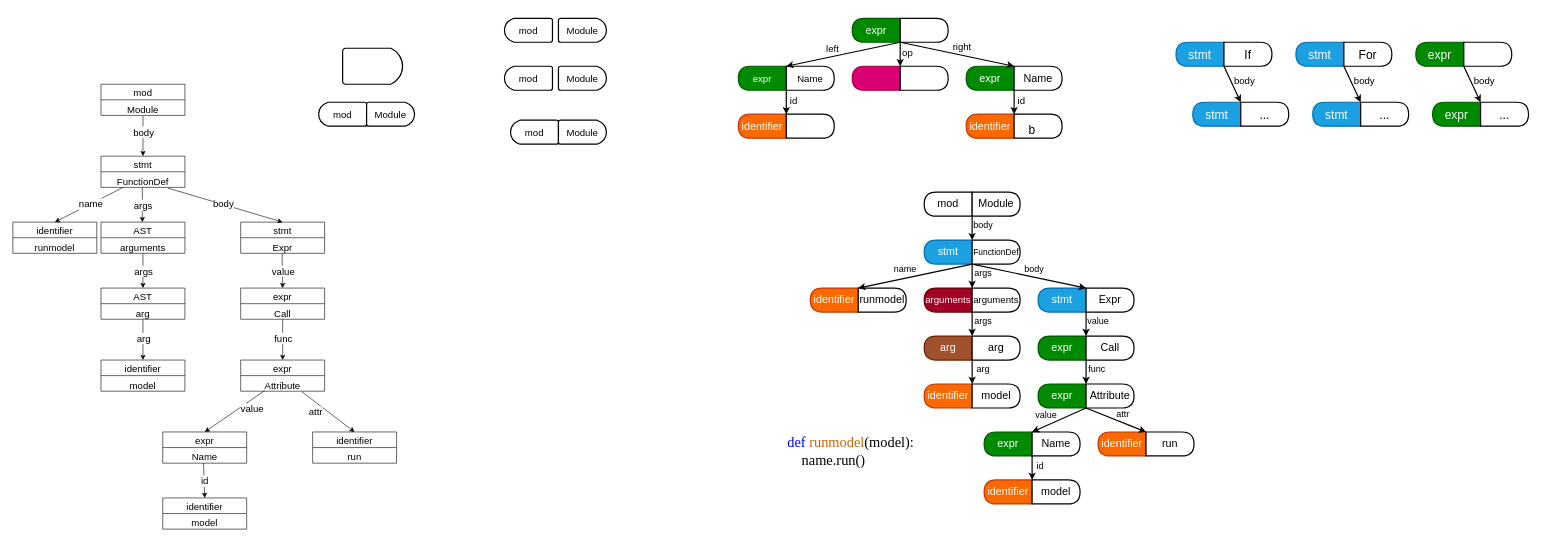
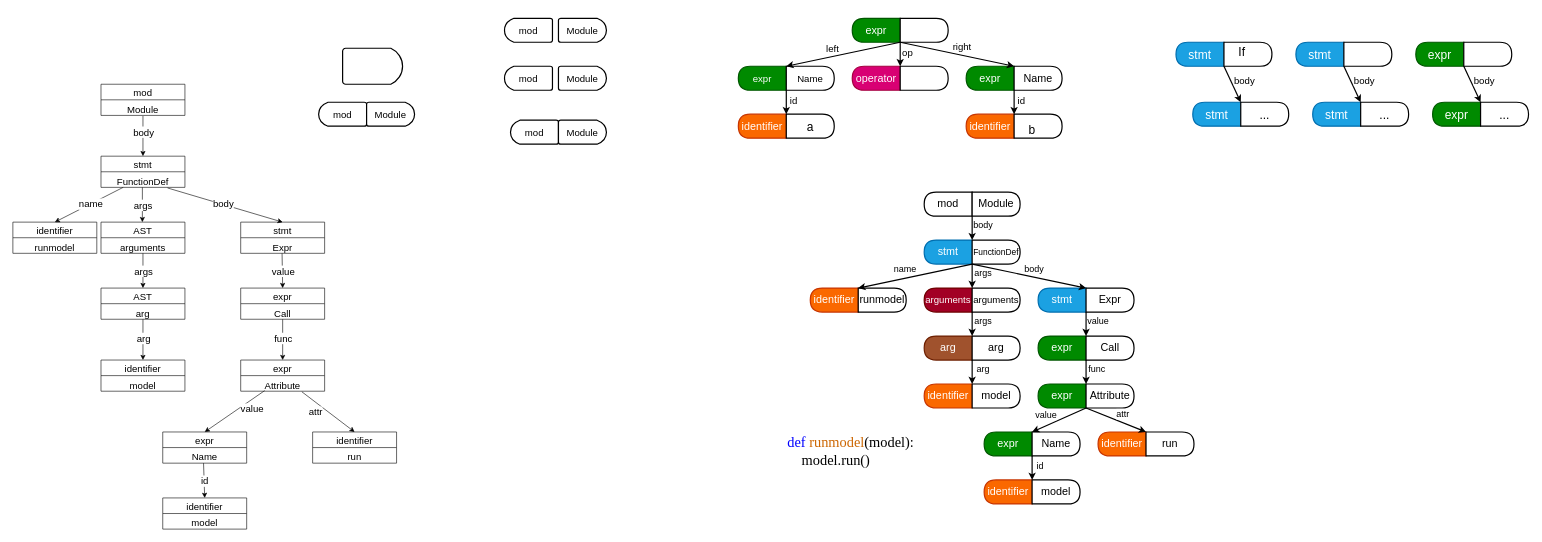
node "If": moved (1248, 54) -> (1242, 51)
node "For": removed
node "operator": added
node "a": added
node "def runmodel(model): name.run()": label "def runmodel(model): name.run()" -> "def runmodel(model): model.run()"
